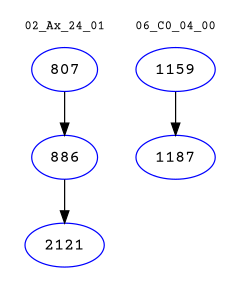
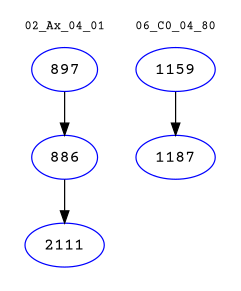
cluster "02_Ax_24_01": label "02_Ax_24_01" -> "02_Ax_04_01"
cluster "06_C0_04_00": label "06_C0_04_00" -> "06_C0_04_80"
node "807": label "807" -> "897"
node "2121": label "2121" -> "2111"
